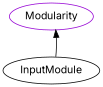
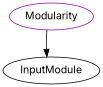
edge "InputModule" -> "Modularity": reversed
